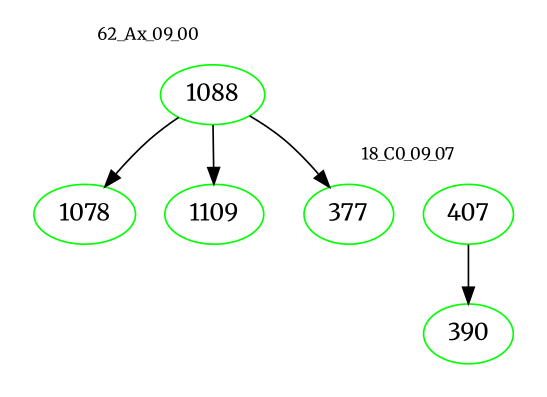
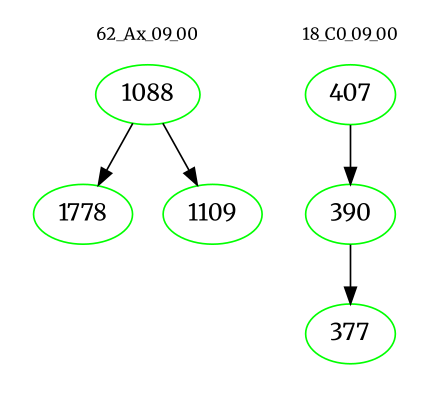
cluster "18_C0_09_07": label "18_C0_09_07" -> "18_C0_09_00"
edge "1088" -> "377": now "390" -> "377"
node "1078": label "1078" -> "1778"
